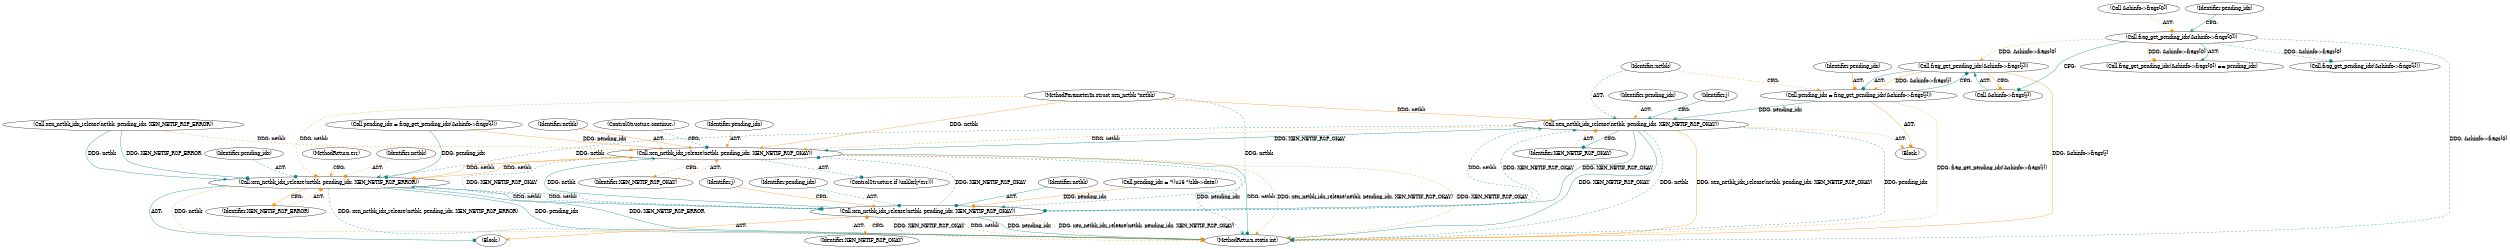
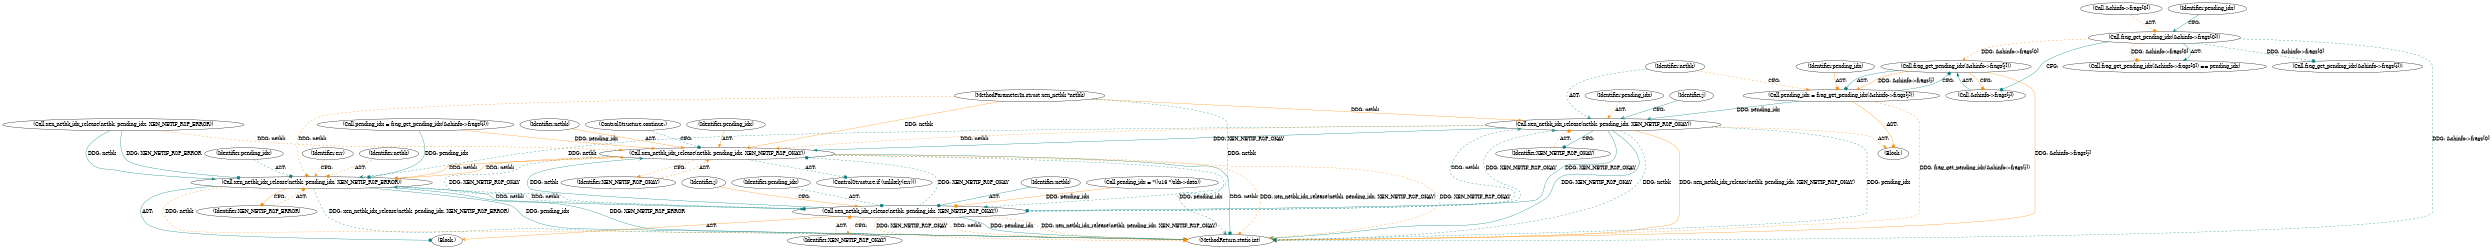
node "(MethodReturn,err)": label "(MethodReturn,err)" -> "(Identifier,err)"
